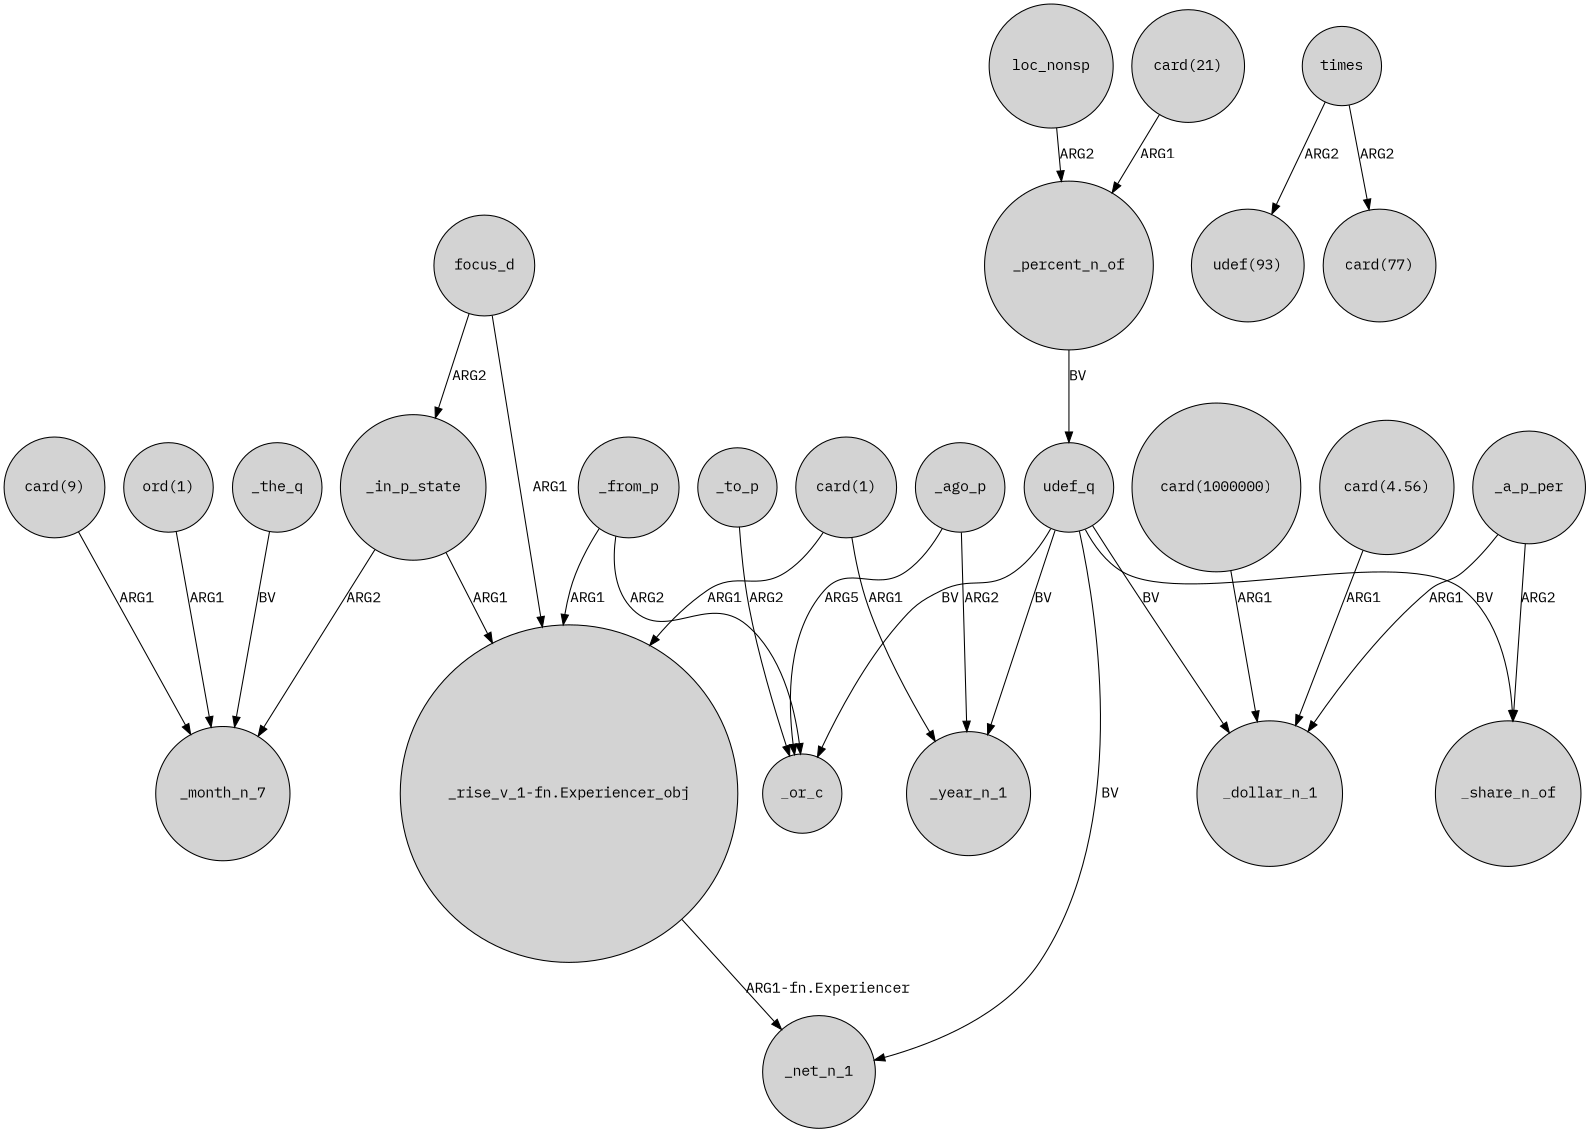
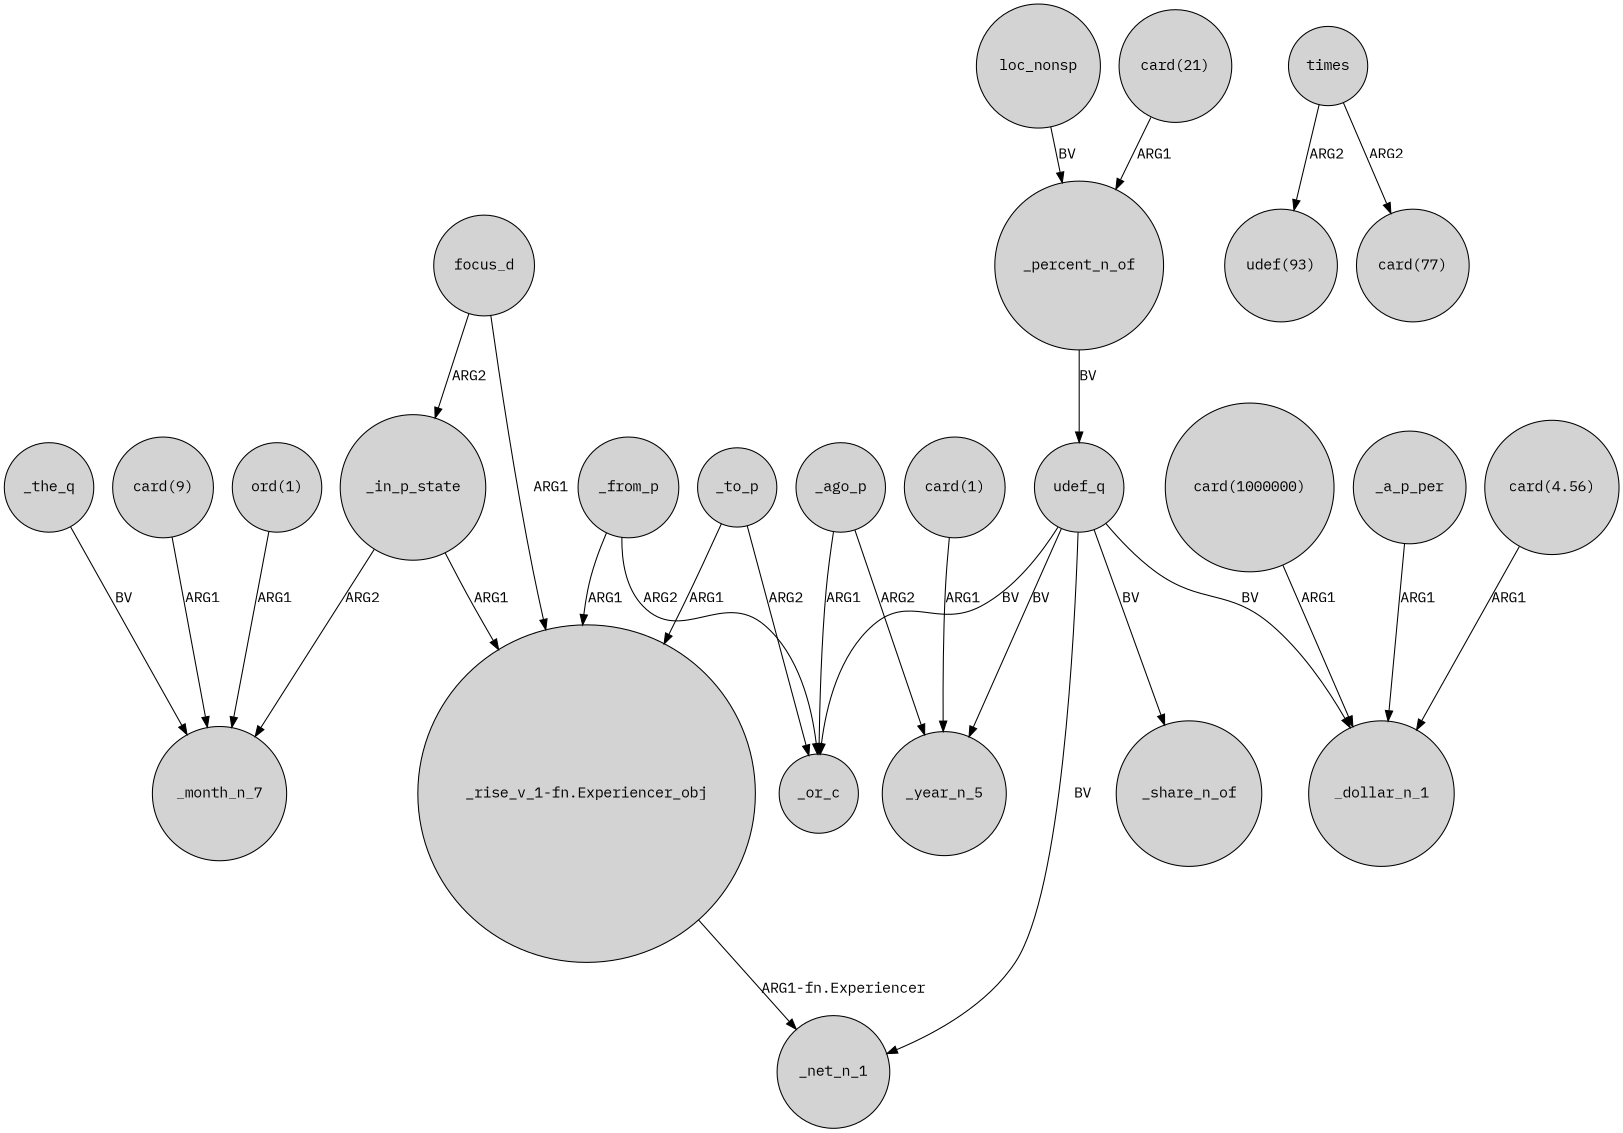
edge "loc_nonsp" -> "_percent_n_of": label "ARG2" -> "BV"
edge "card(1)" -> "_rise_v_1-fn.Experiencer_obj": now "_to_p" -> "_rise_v_1-fn.Experiencer_obj"
edge "_ago_p" -> "_or_c": label "ARG5" -> "ARG1"
edge "_a_p_per" -> "_share_n_of": removed, label "ARG2"
node "_year_n_1": label "_year_n_1" -> "_year_n_5"
